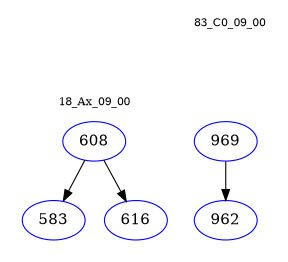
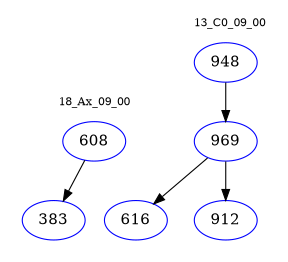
cluster "83_C0_09_00": label "83_C0_09_00" -> "13_C0_09_00"
node "948": added
edge "608" -> "616": now "969" -> "616"
node "583": label "583" -> "383"
node "962": label "962" -> "912"
